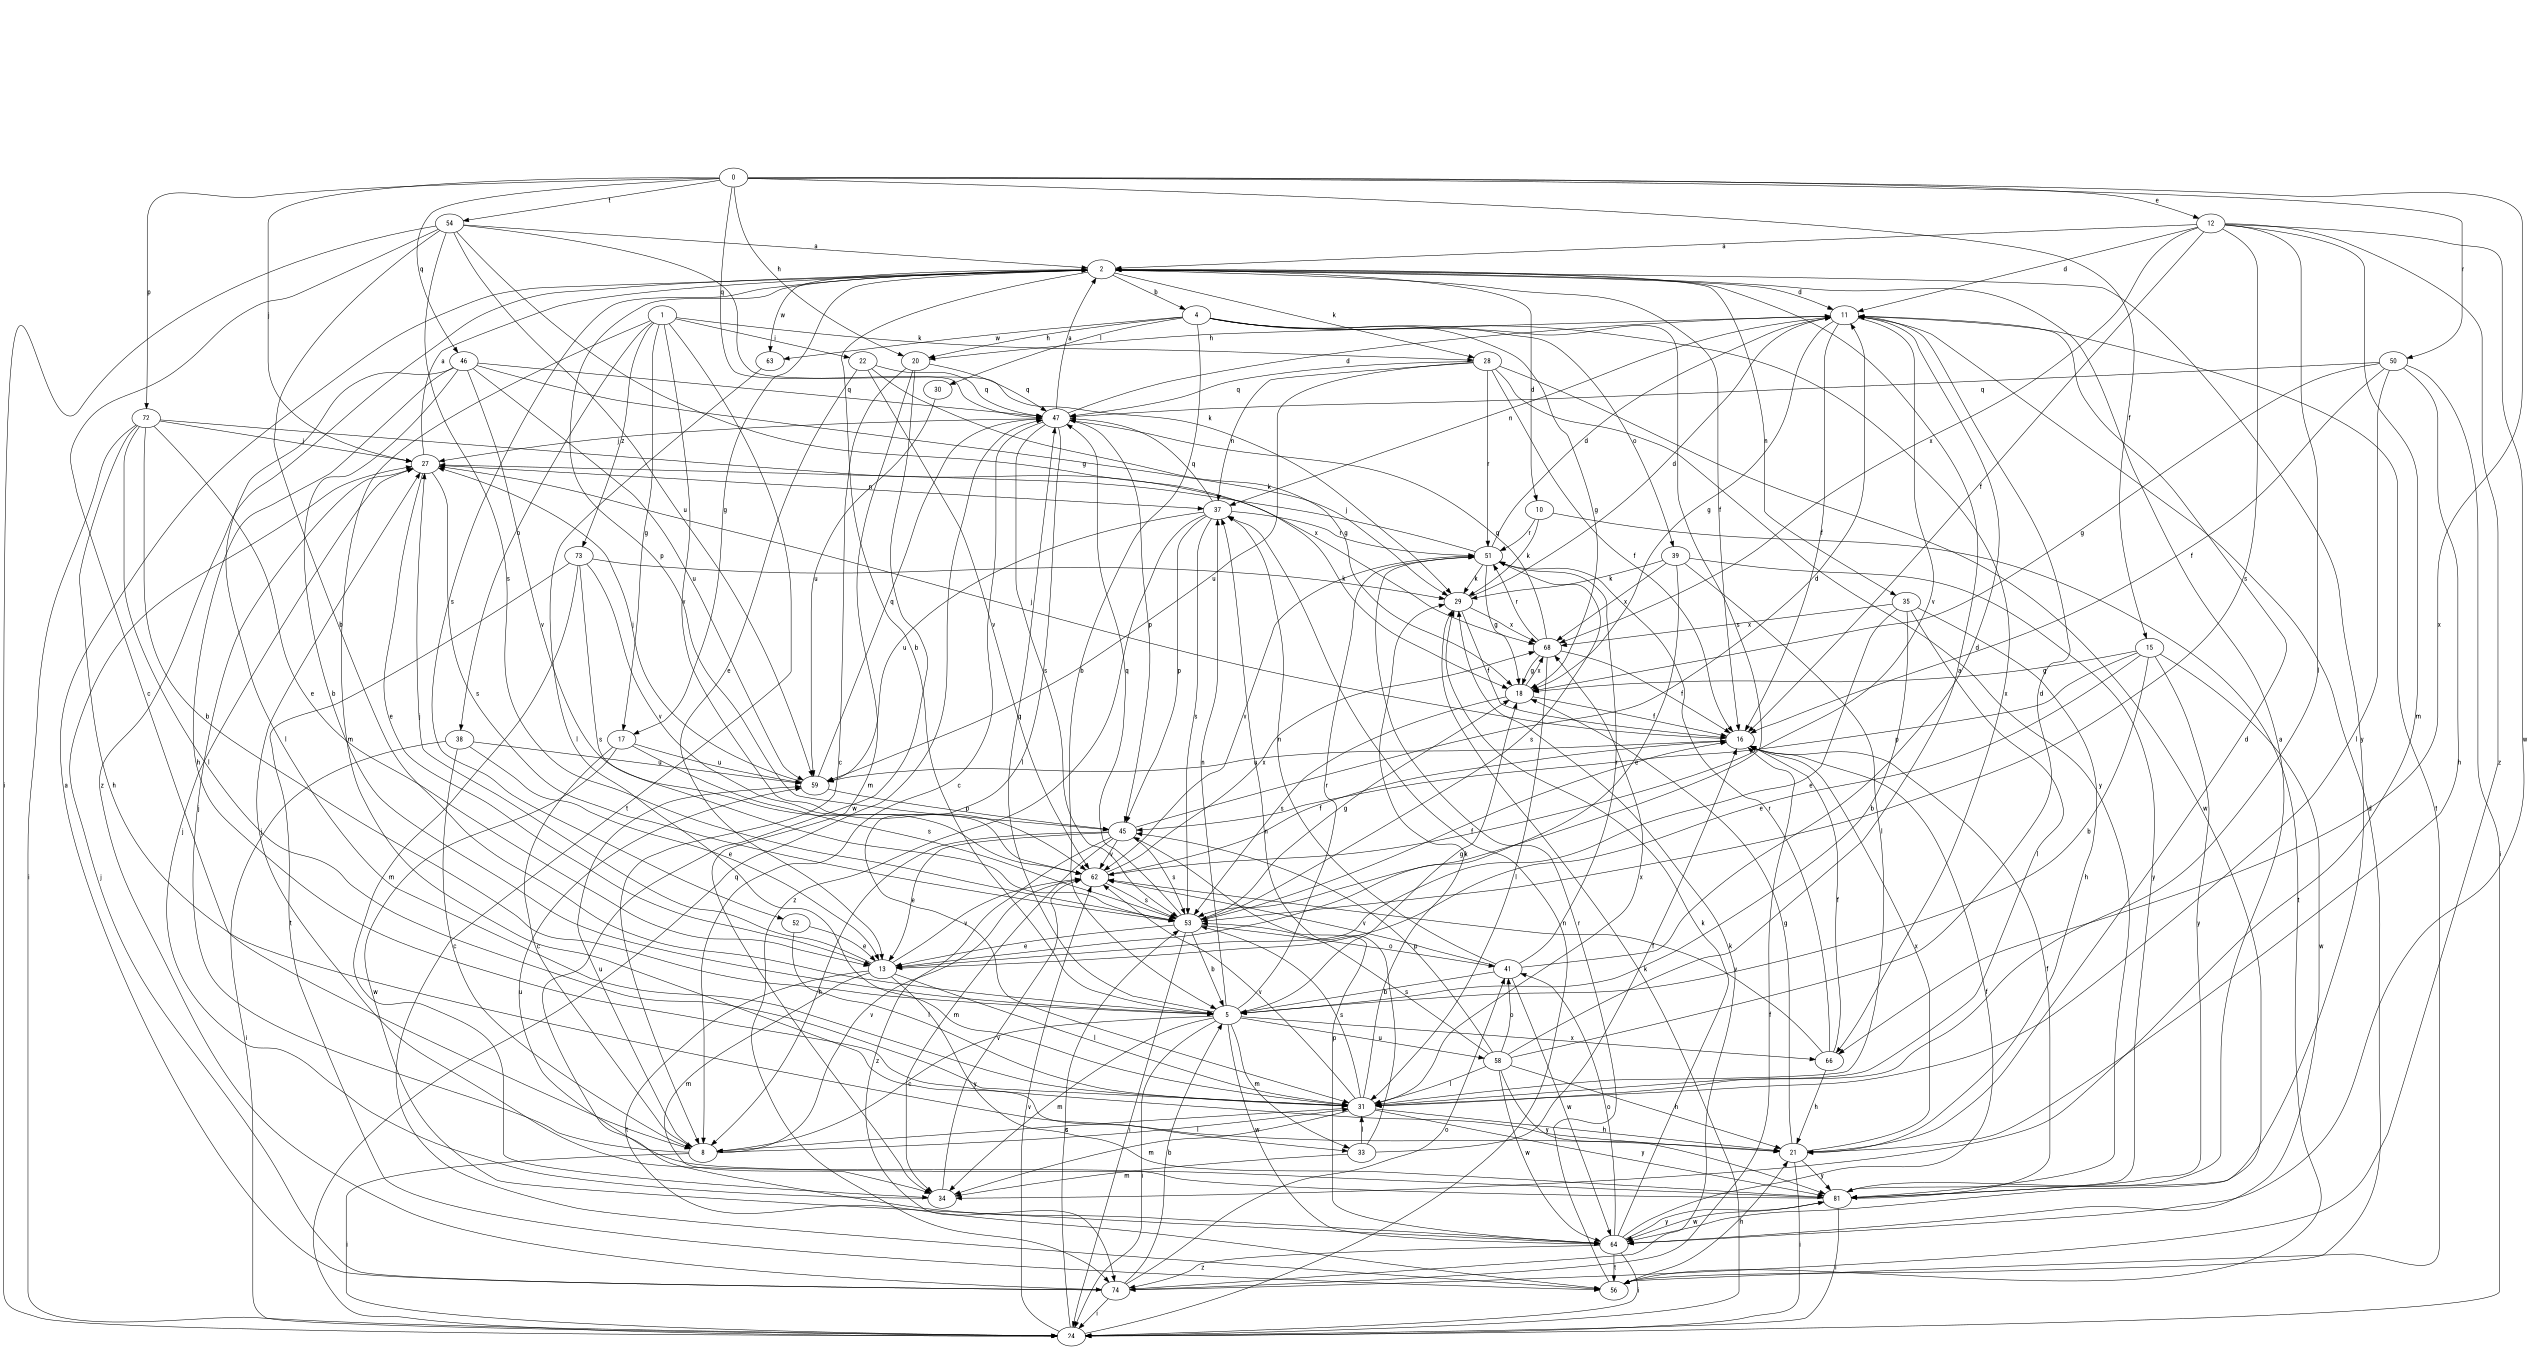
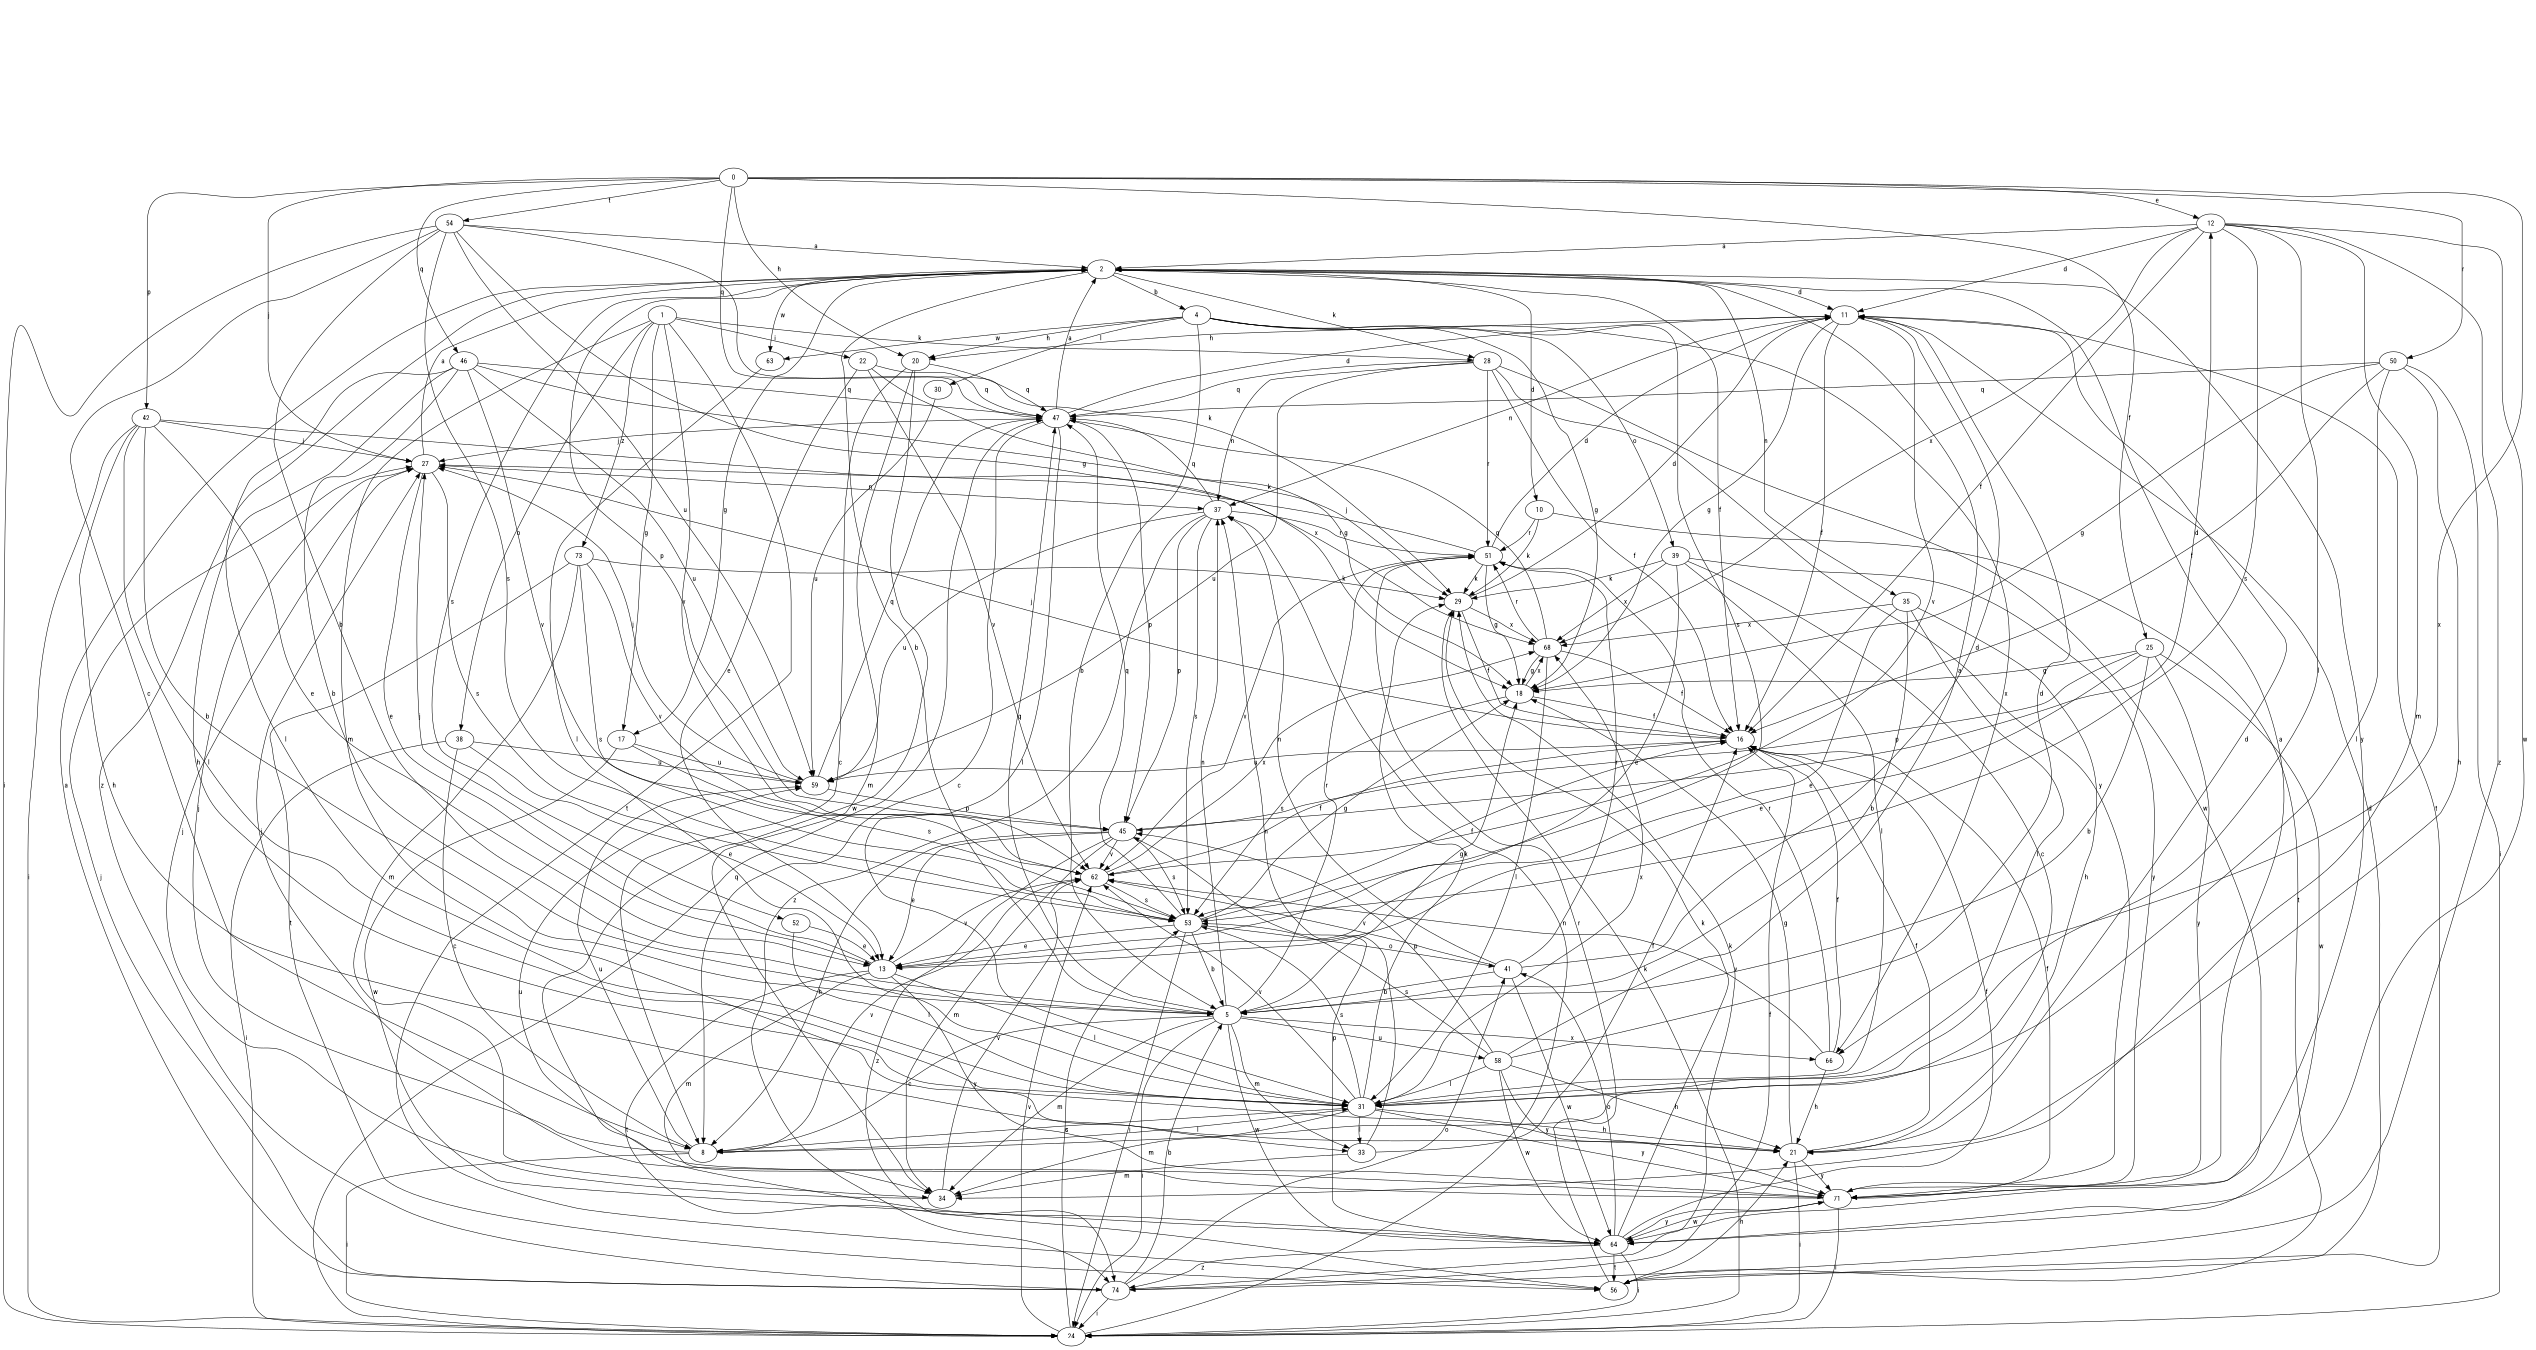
node "72": label "72" -> "42"
node "15": label "15" -> "25"
edge "47" -> "53": removed, label "s"
edge "45" -> "11": now "45" -> "12"
edge "51" -> "53": removed, label "s"
edge "21" -> "16": label "x" -> "f"
edge "17" -> "8": now "39" -> "8"
edge "58" -> "41": removed, label "o"
edge "33" -> "31": reversed
node "81": label "81" -> "71"
